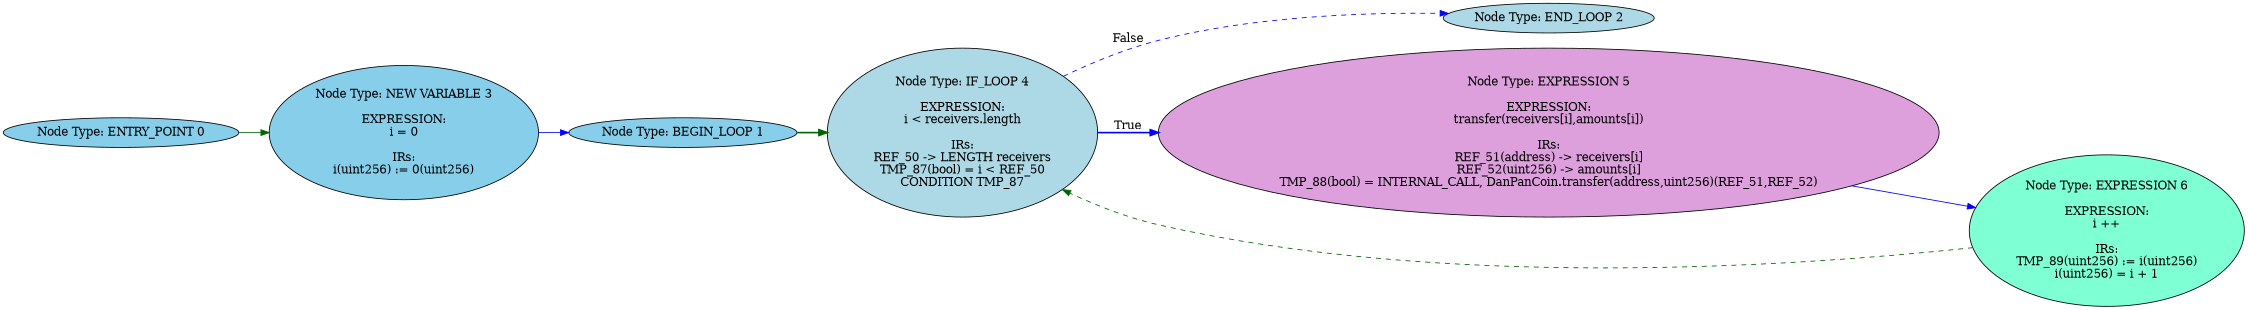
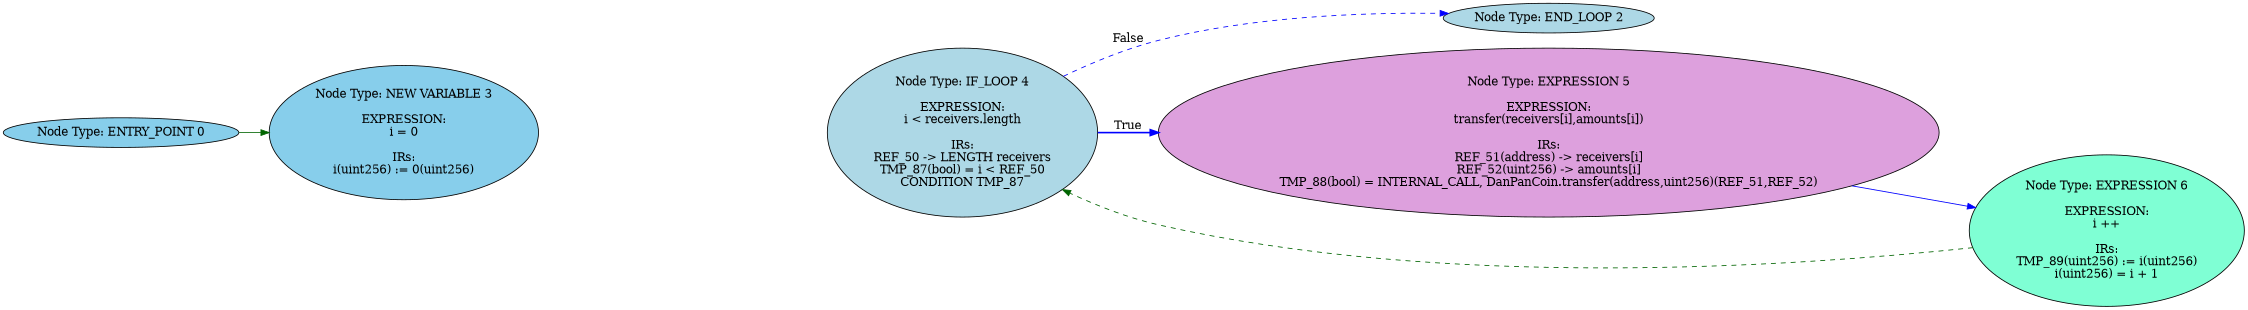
node "Node Type: BEGIN_LOOP 1": removed
